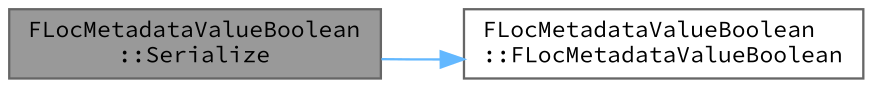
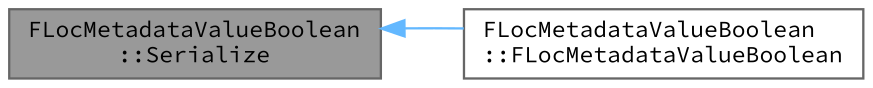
edge "FLocMetadataValueBoolean ::Serialize" -> "FLocMetadataValueBoolean ::FLocMetadataValueBoolean": reversed
